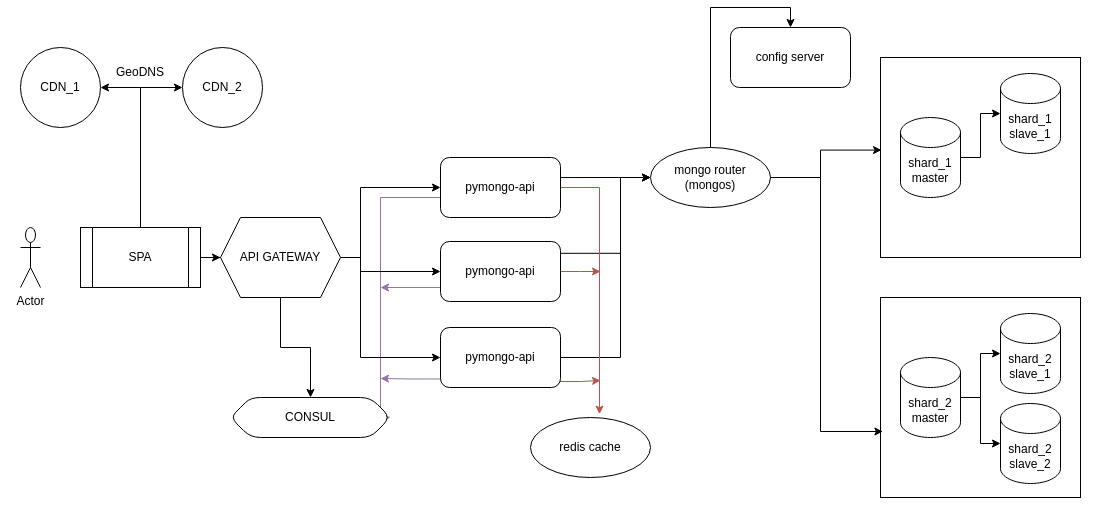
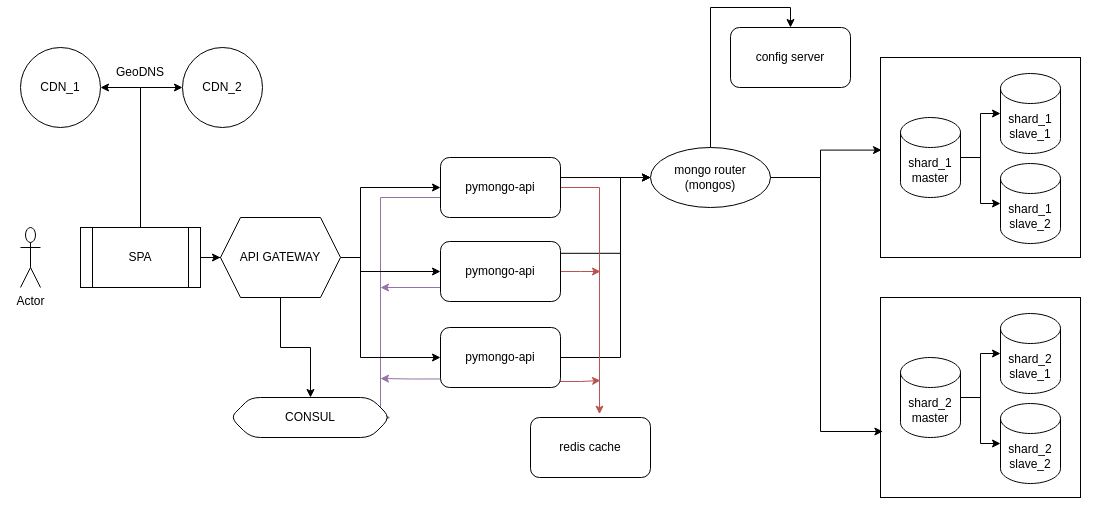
edge "shard_1 master" -> "shard_1 slave_2": added
node "shard_1 slave_2": added
node "redis cache": shape ellipse -> rounded rectangle
